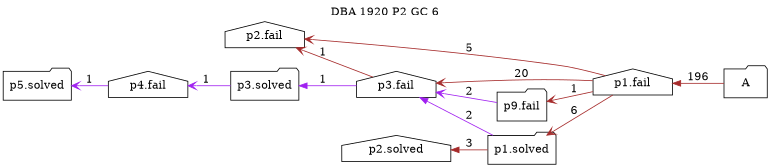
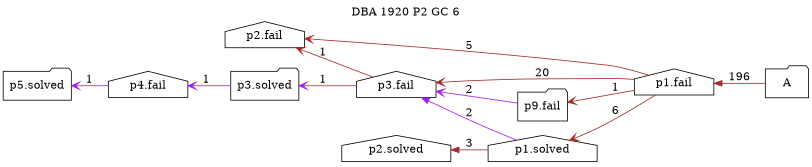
edge "p3.fail" -> "p3.solved": arrowhead normal -> vee
node "p1.solved": shape folder -> house
